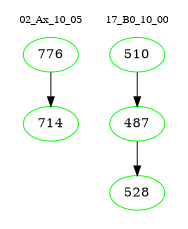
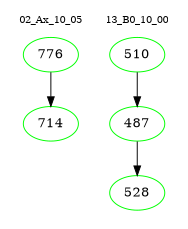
cluster "17_B0_10_00": label "17_B0_10_00" -> "13_B0_10_00"
